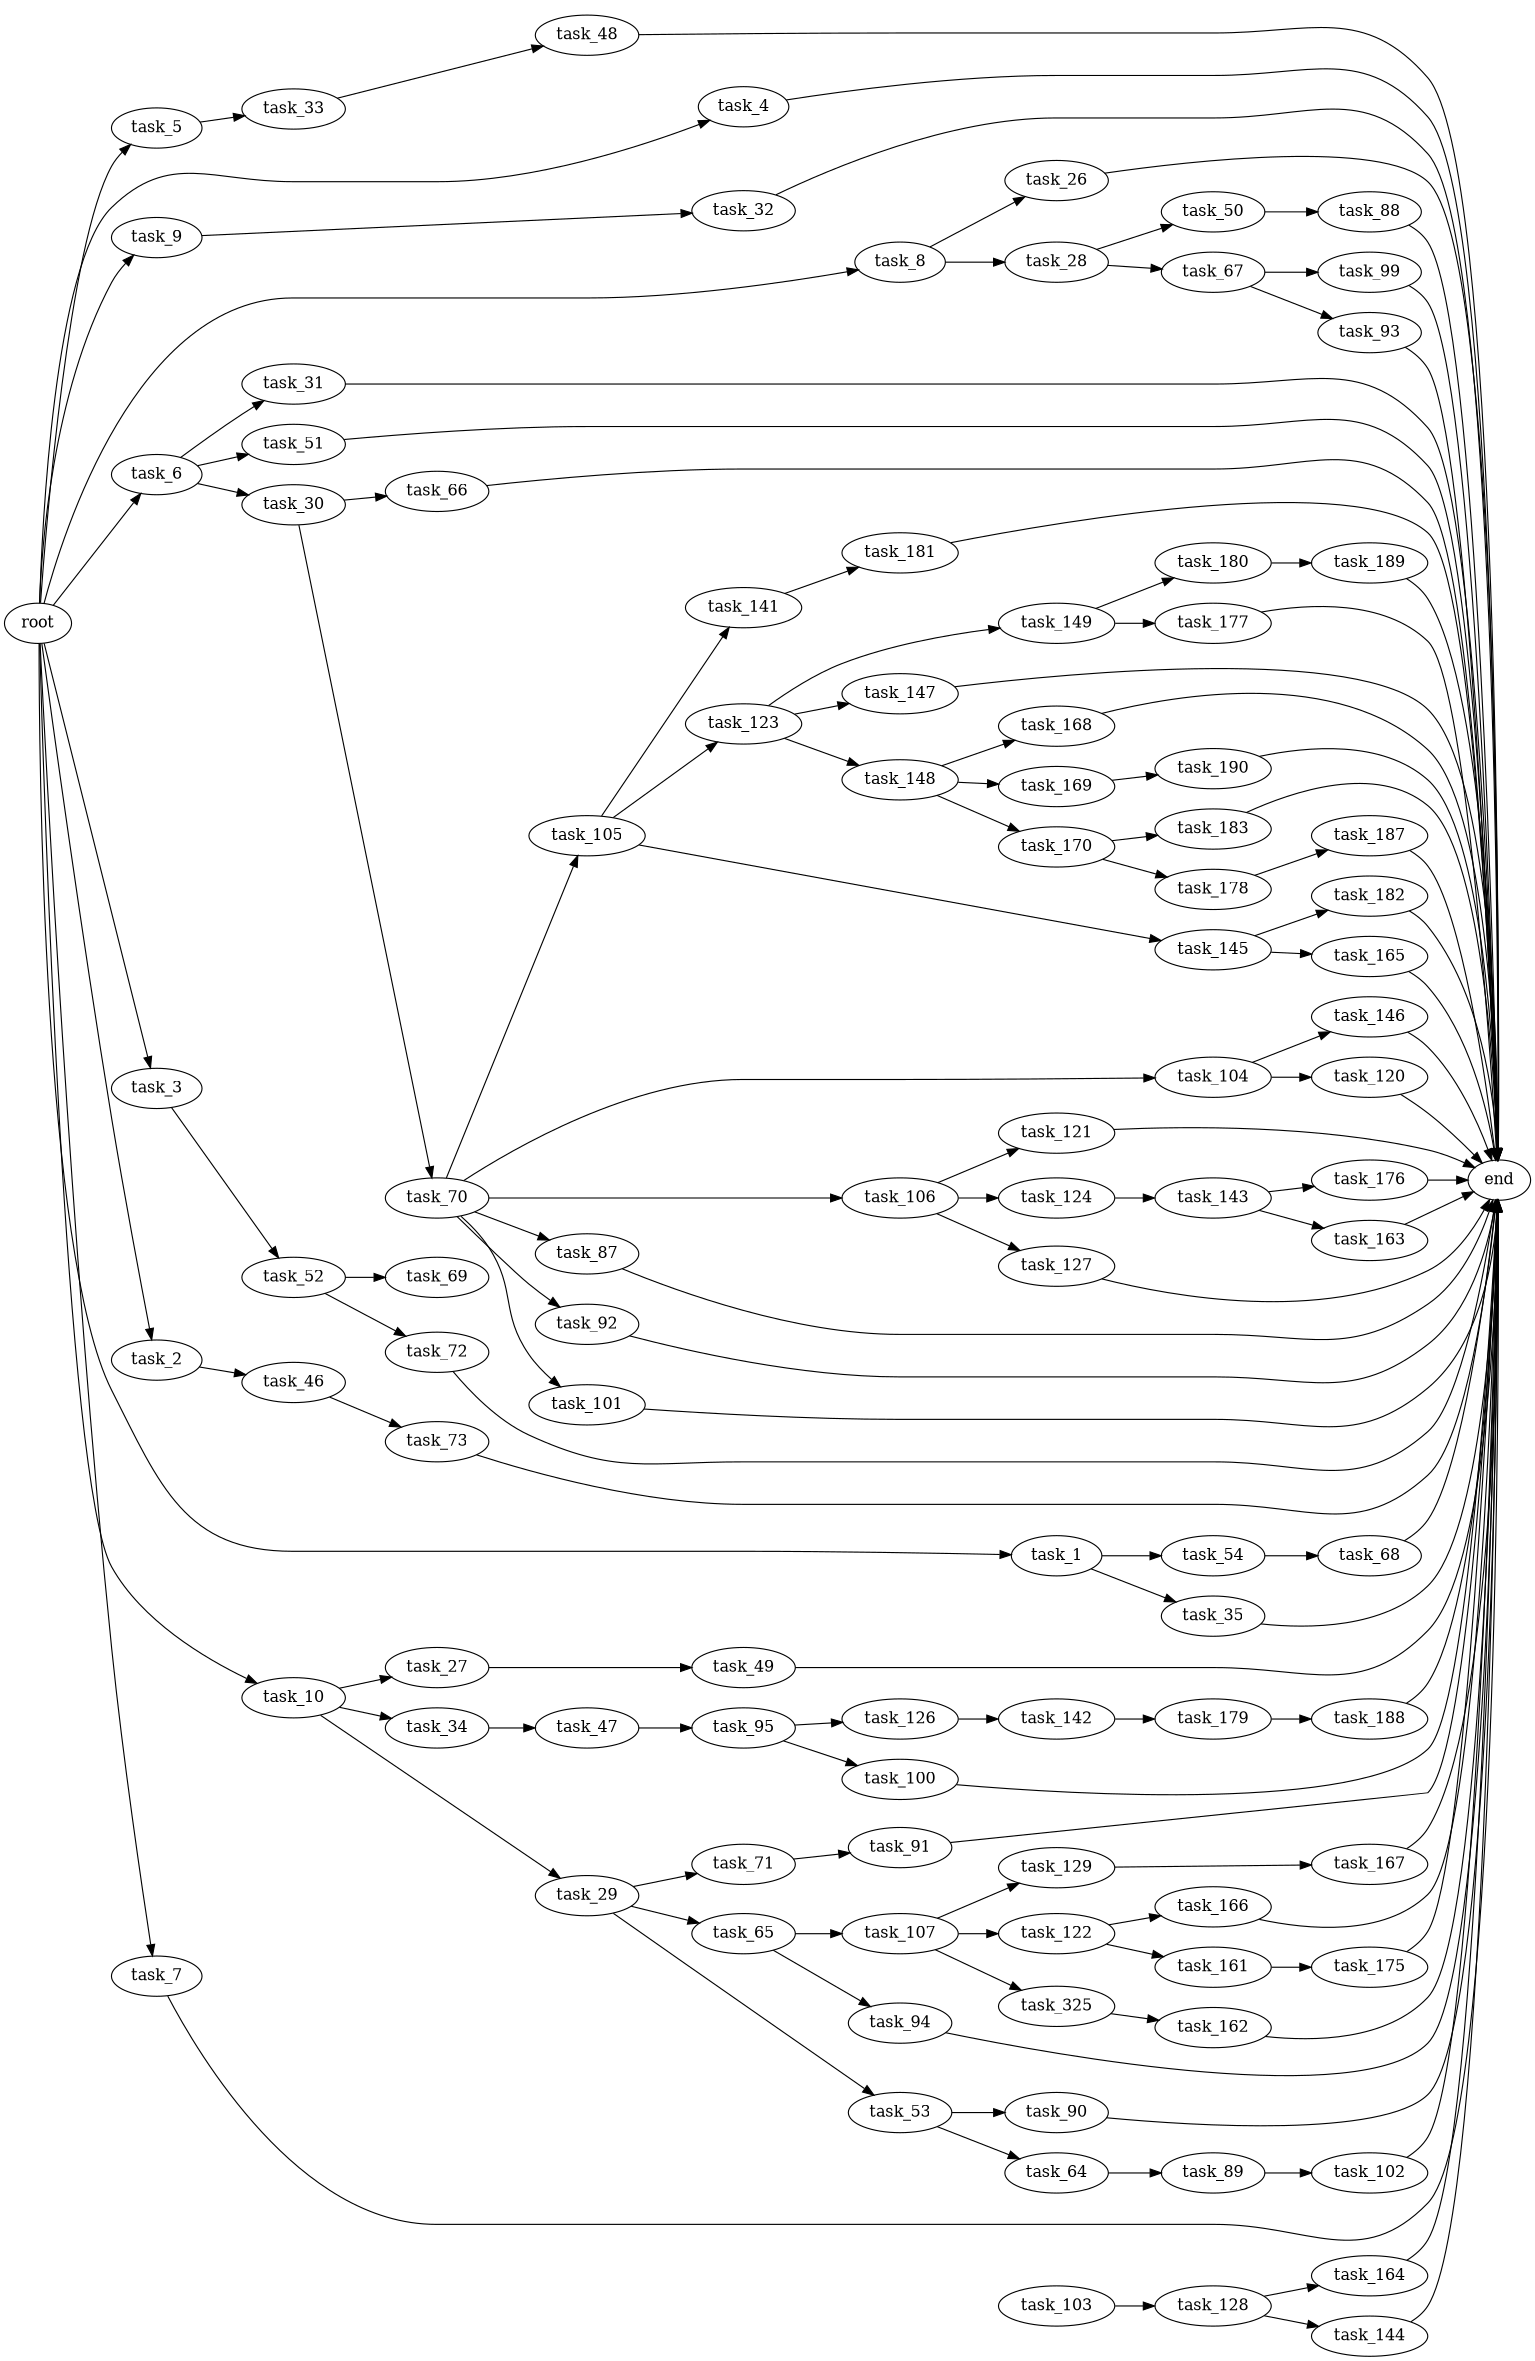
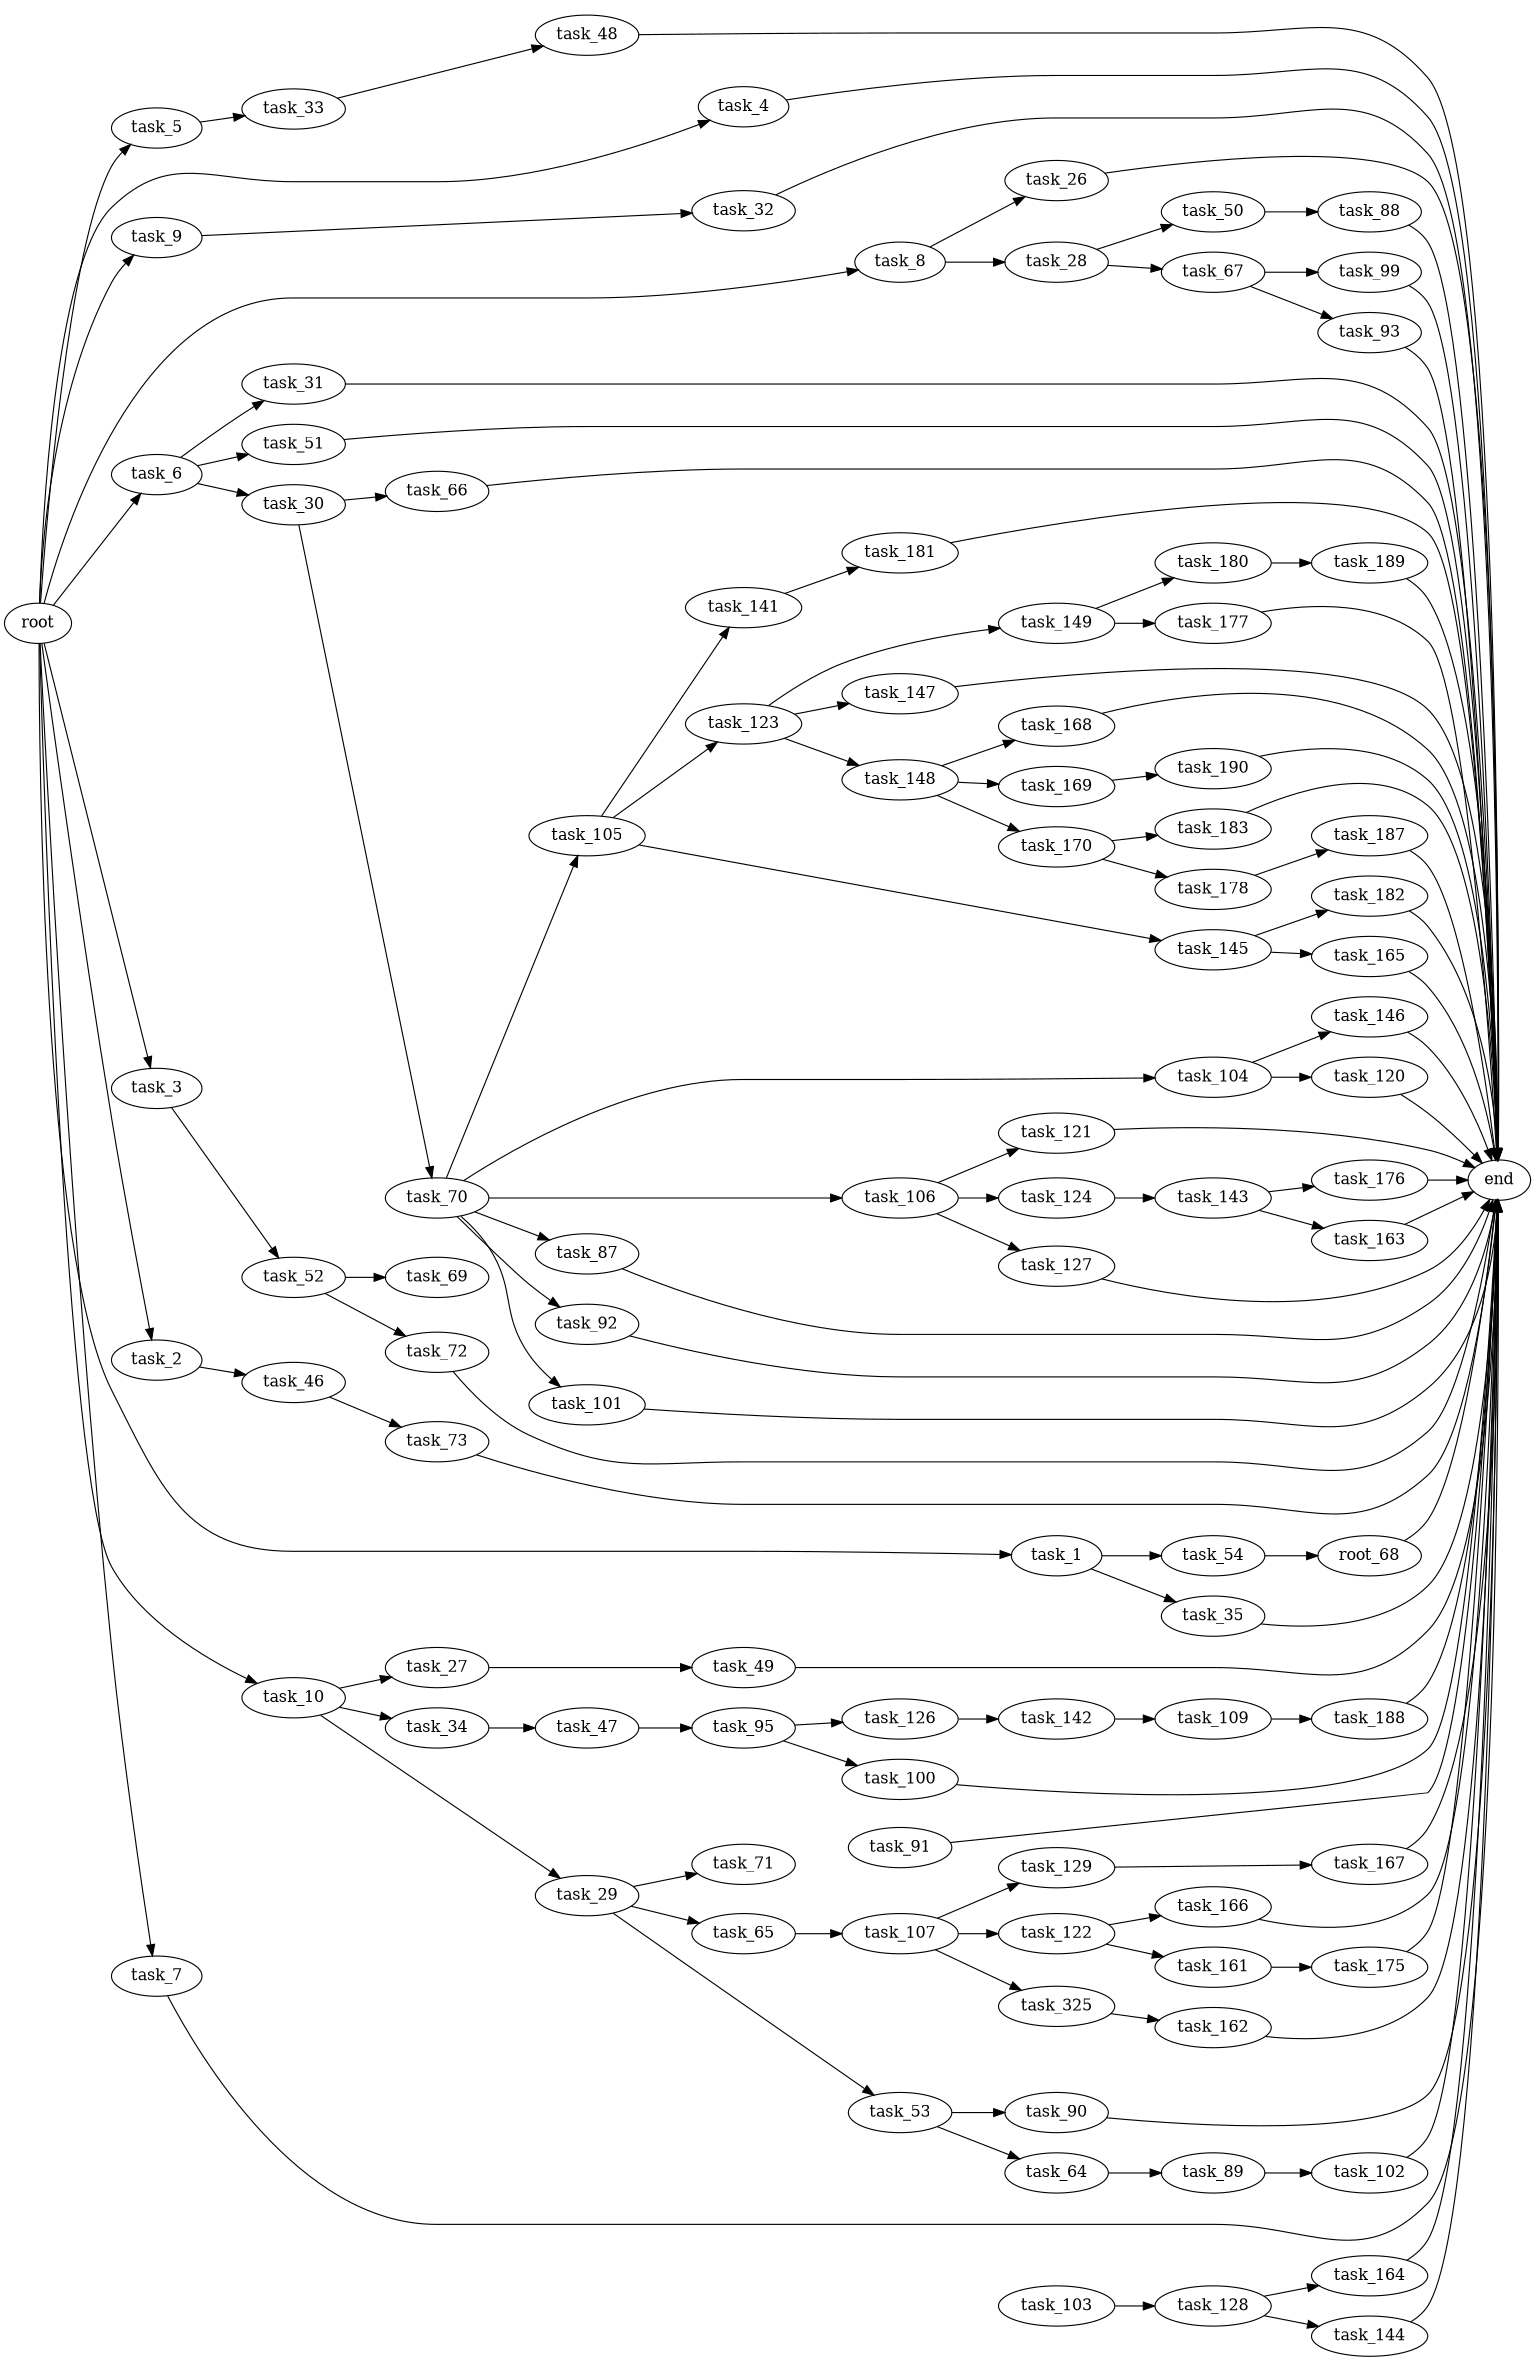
node "task_68": label "task_68" -> "root_68"
node "task_179": label "task_179" -> "task_109"
edge "task_71" -> "task_91": removed
node "task_94": removed
